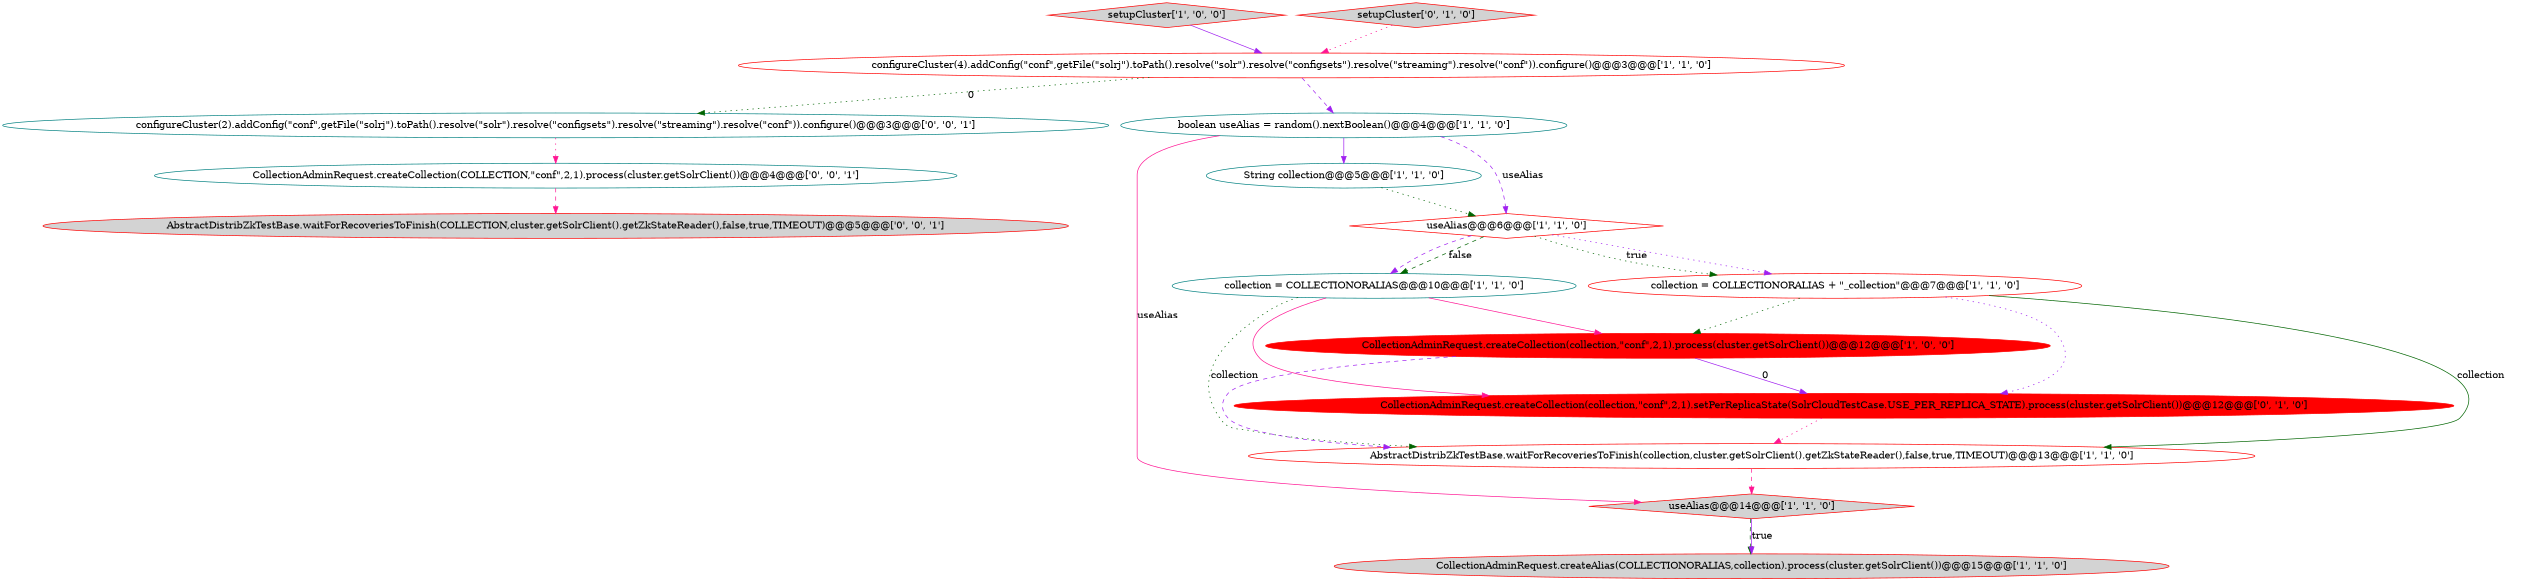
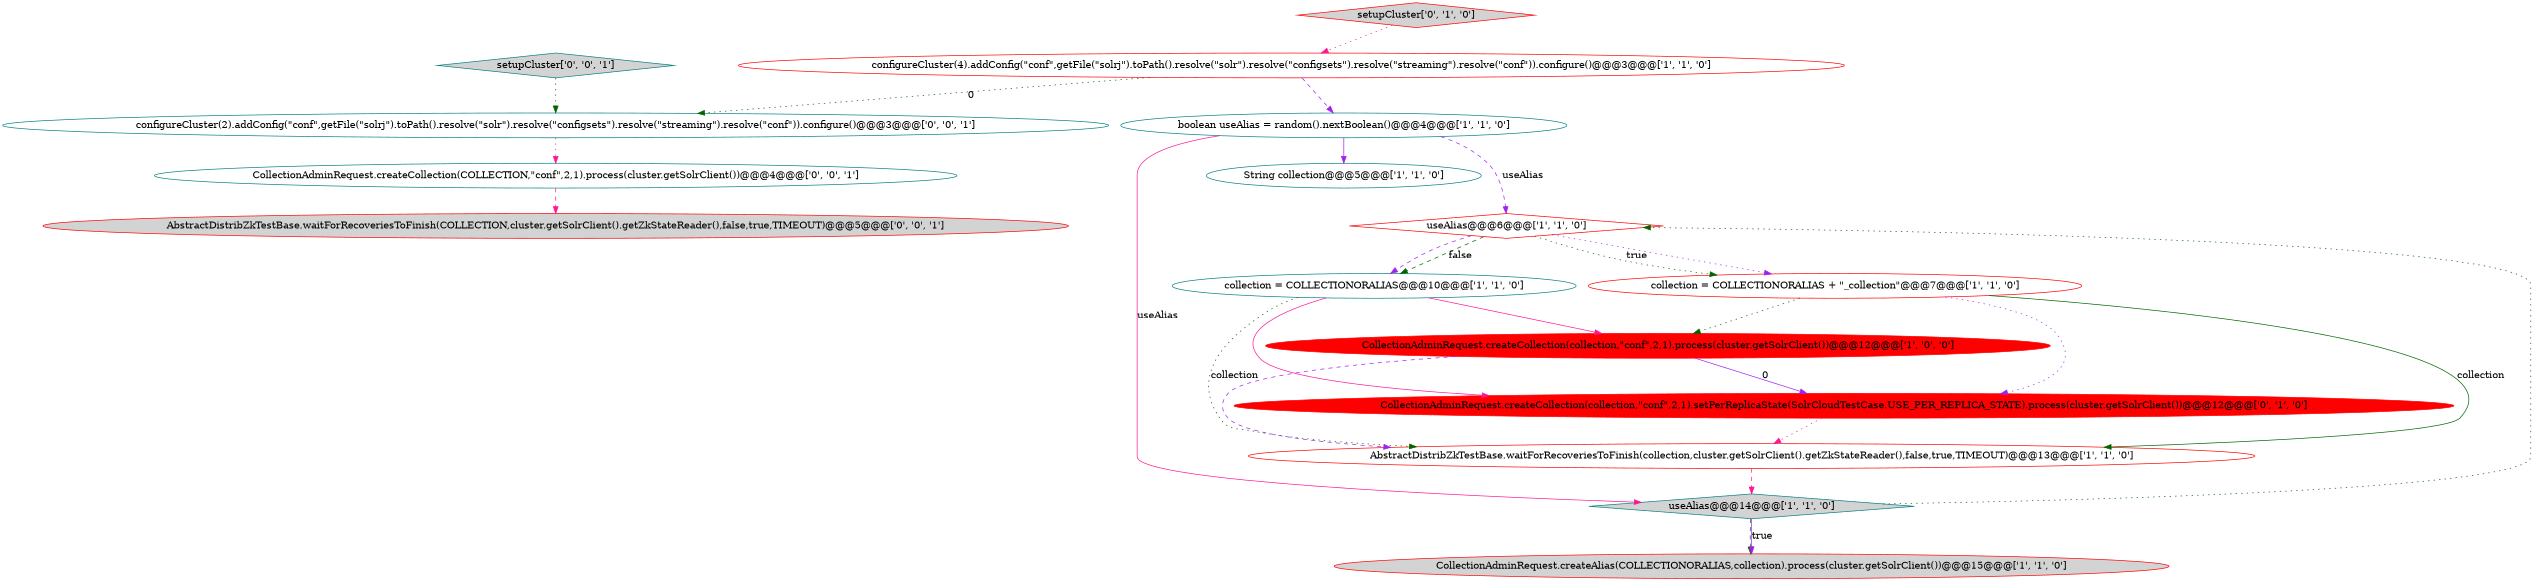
node "setupCluster['1', '0', '0']": removed
node "setupCluster['0', '0', '1']": added
edge "String collection@@@5@@@['1', '1', '0']" -> "useAlias@@@6@@@['1', '1', '0']": now "useAlias@@@14@@@['1', '1', '0']" -> "useAlias@@@6@@@['1', '1', '0']"
node "useAlias@@@14@@@['1', '1', '0']": color red -> teal
